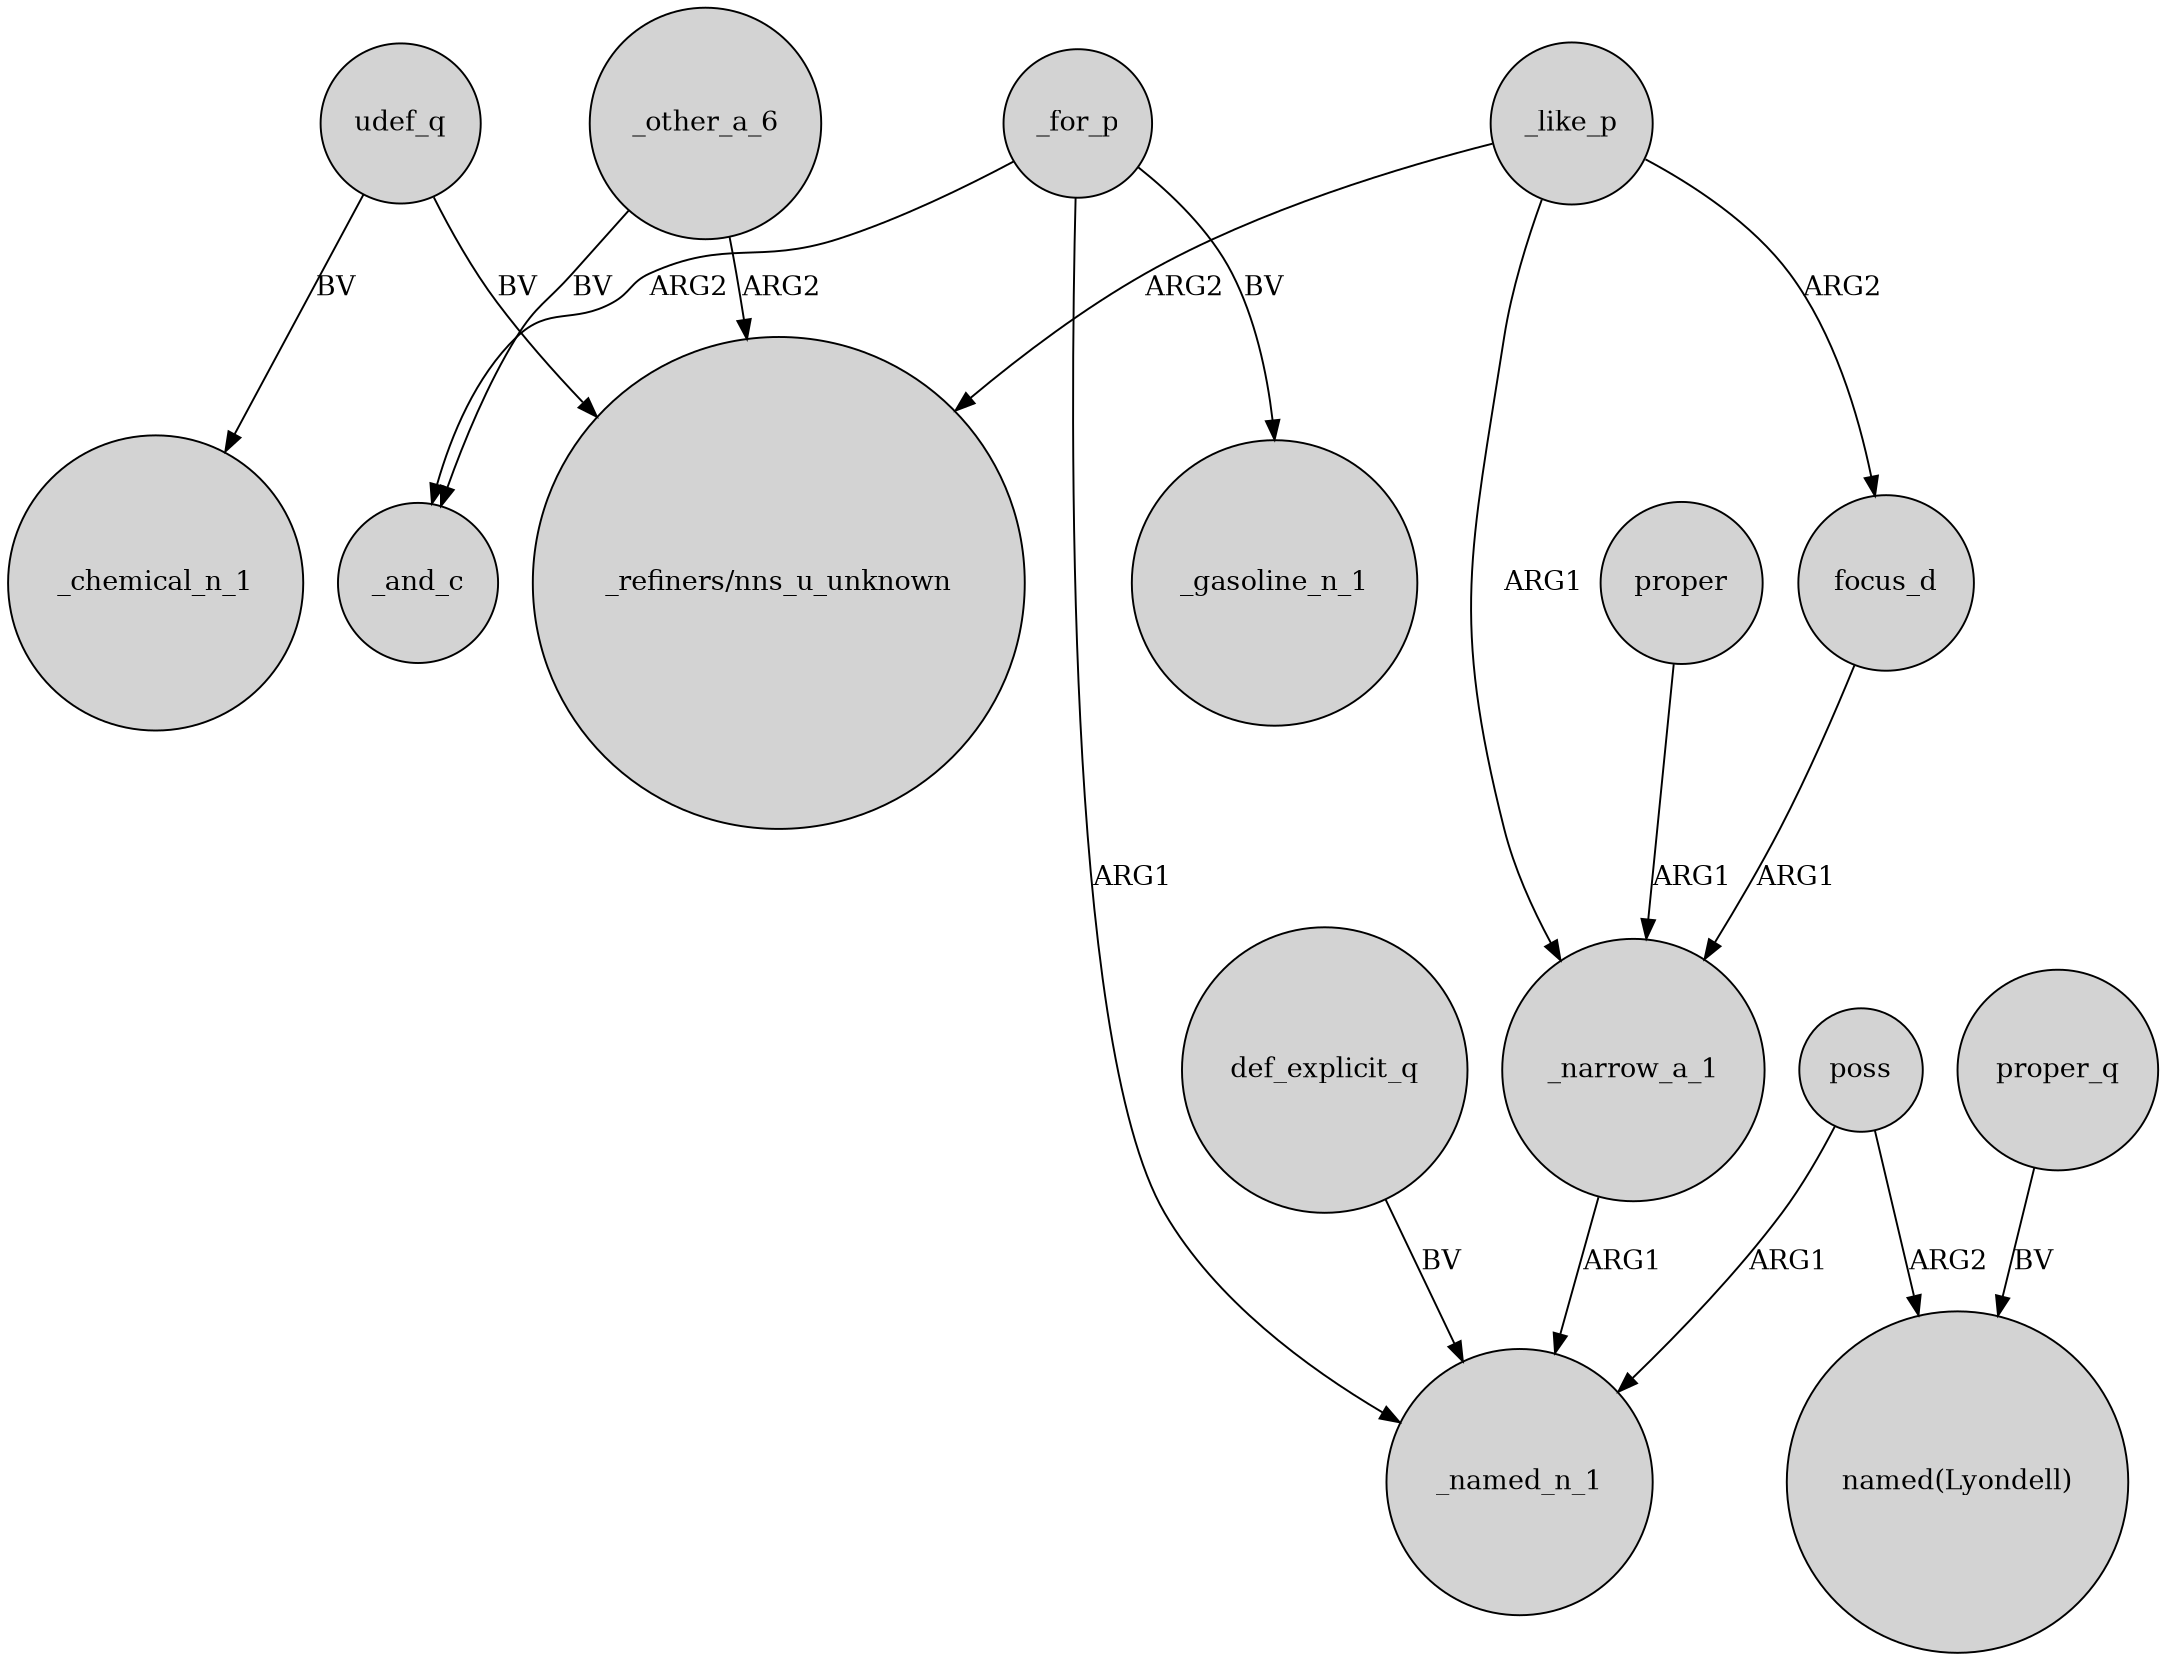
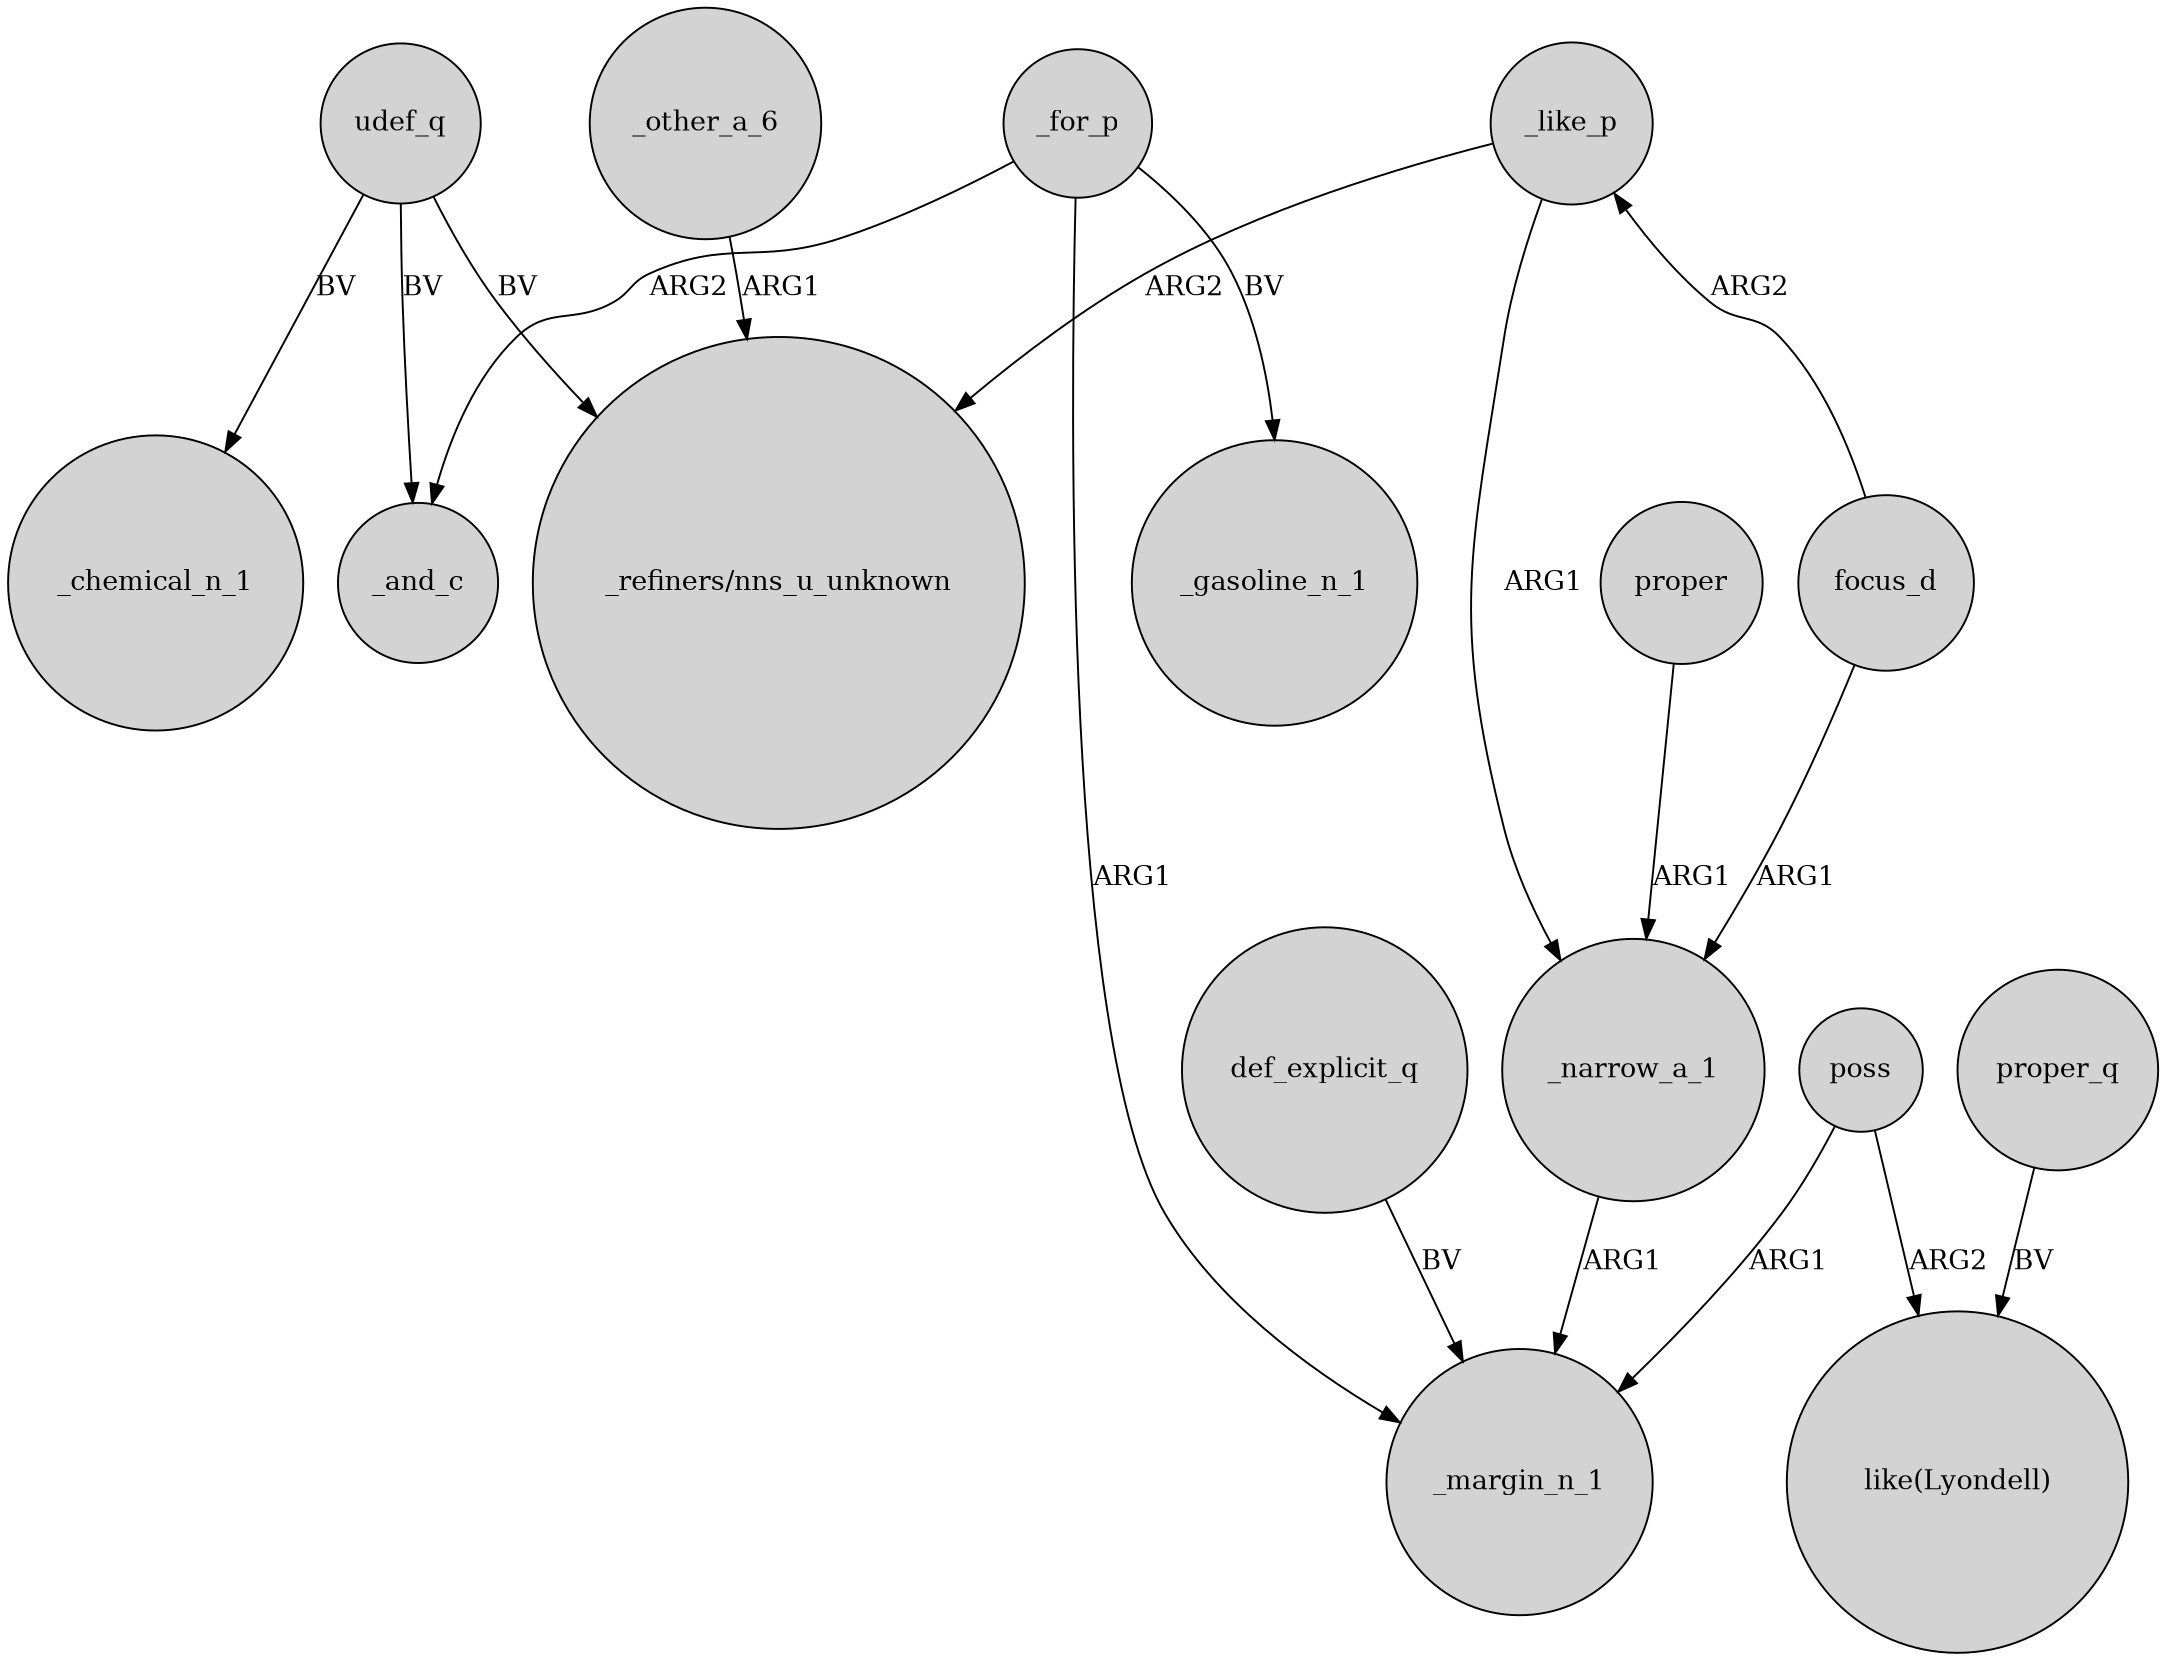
edge "_other_a_6" -> "_refiners/nns_u_unknown": label "ARG2" -> "ARG1"
edge "_like_p" -> "focus_d": reversed
edge "_other_a_6" -> "_and_c": now "udef_q" -> "_and_c"
node "_named_n_1": label "_named_n_1" -> "_margin_n_1"
node "named(Lyondell)": label "named(Lyondell)" -> "like(Lyondell)"
